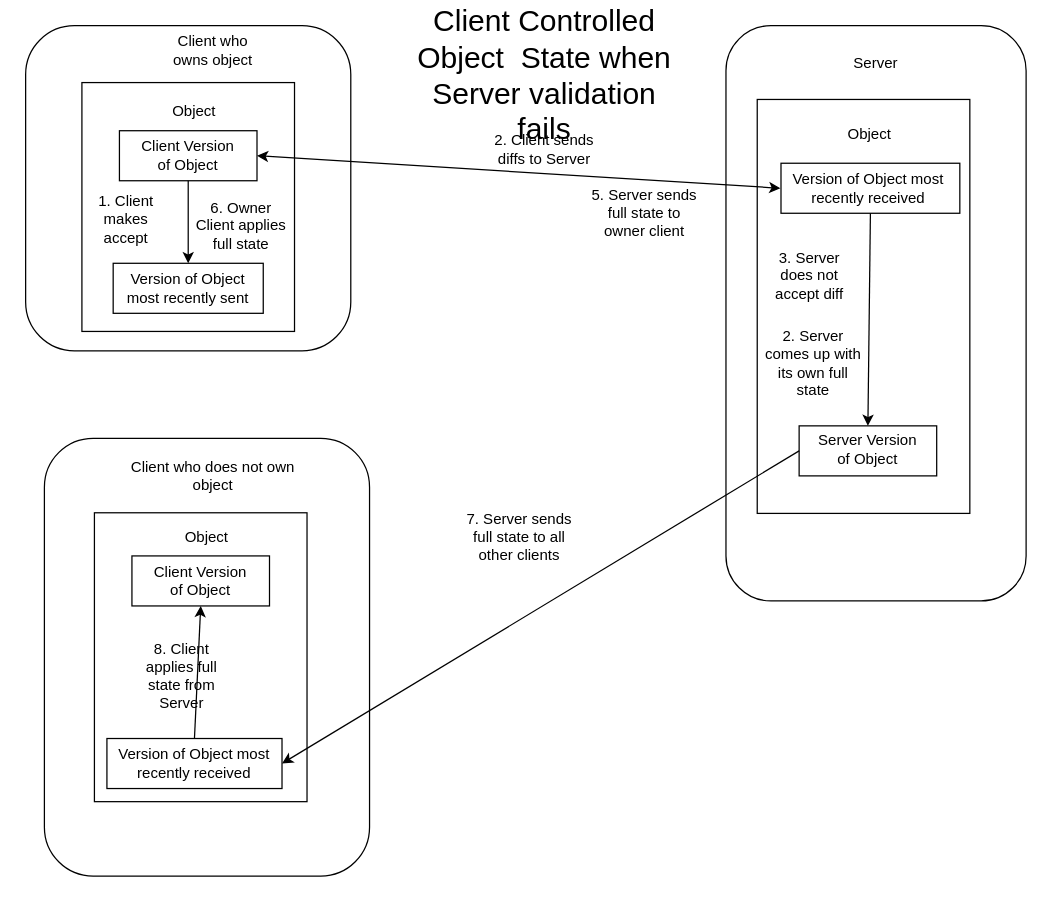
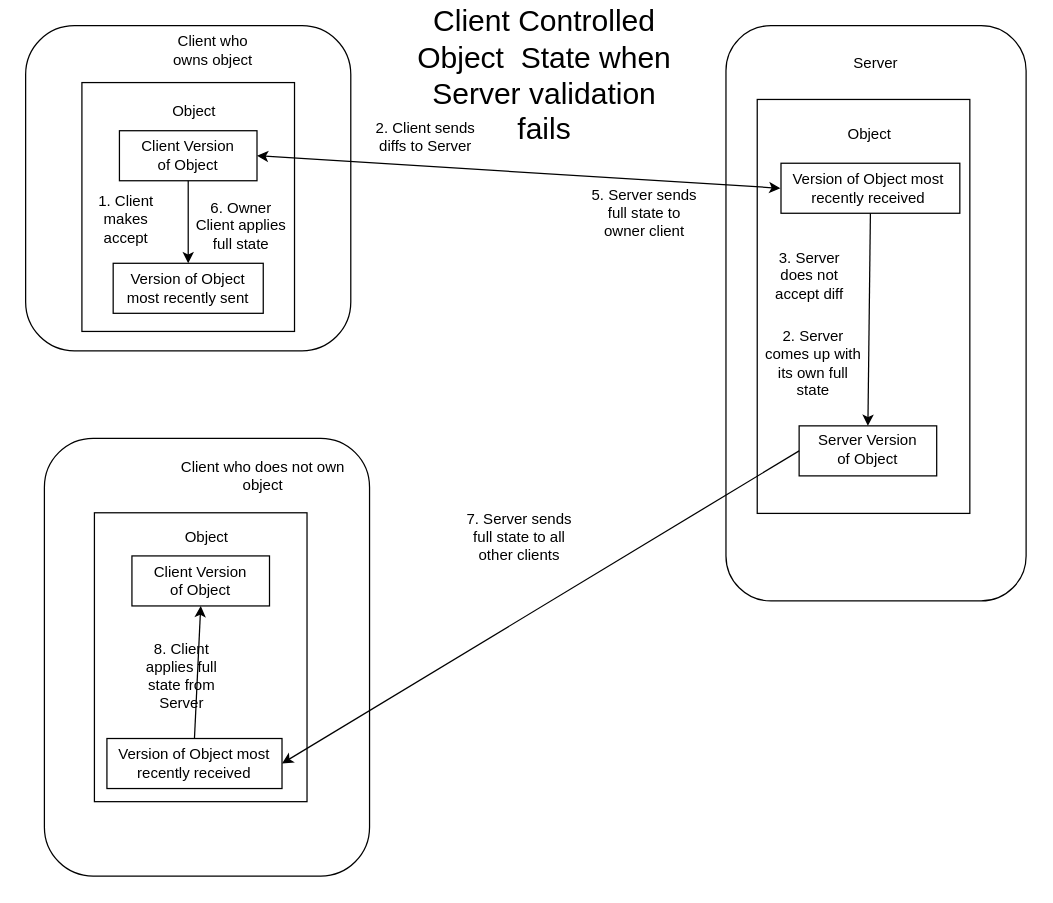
node "2. Client sends diffs to Server": moved (544, 149) -> (426, 137)
node "Client who does not own object": moved (213, 476) -> (263, 476)
